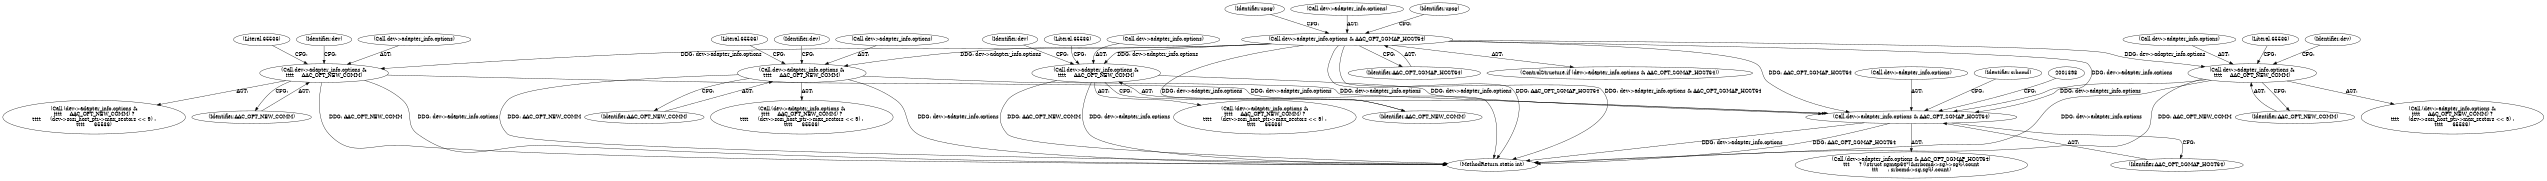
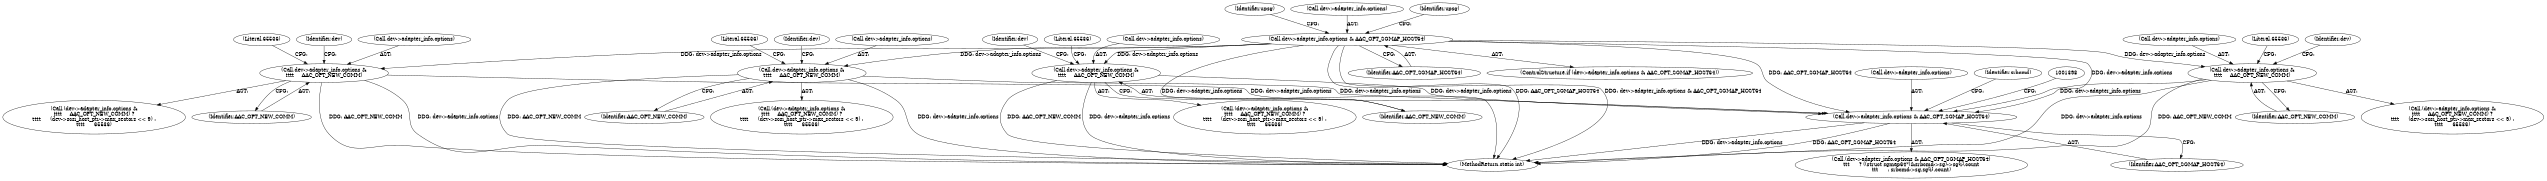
node "2001398": label "2001398" -> "1001398"
